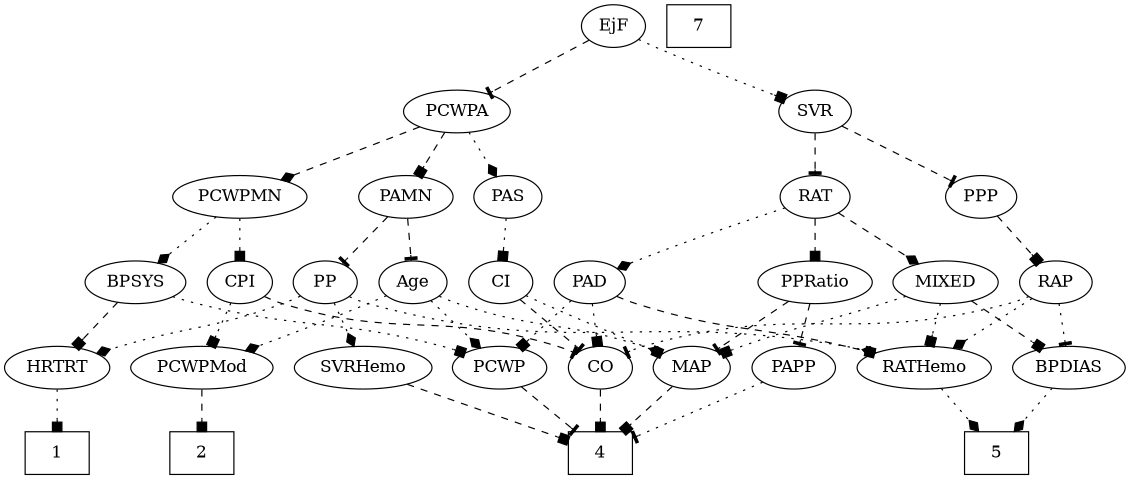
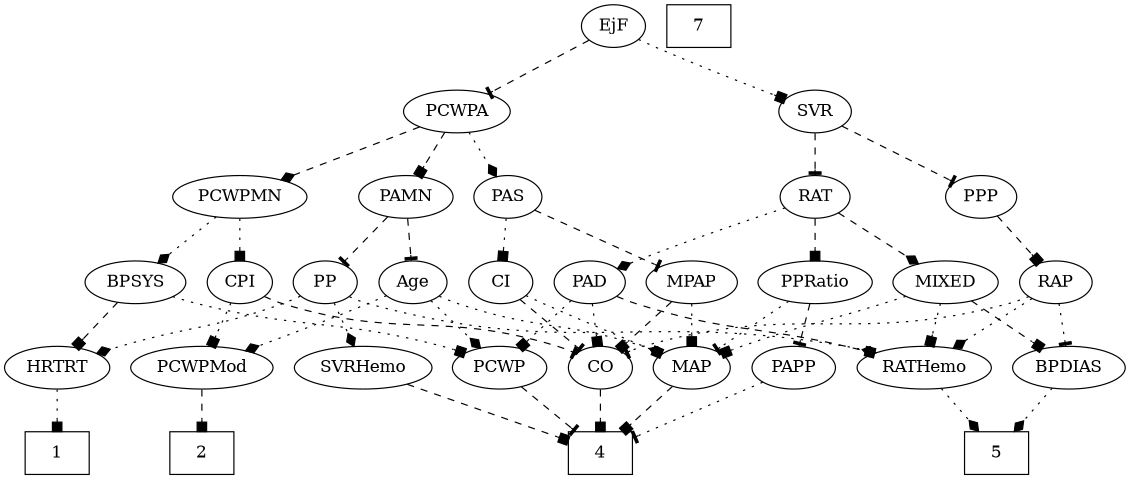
node "MPAP": added
edge "PPRatio" -> "MAP": style dashed -> dotted
